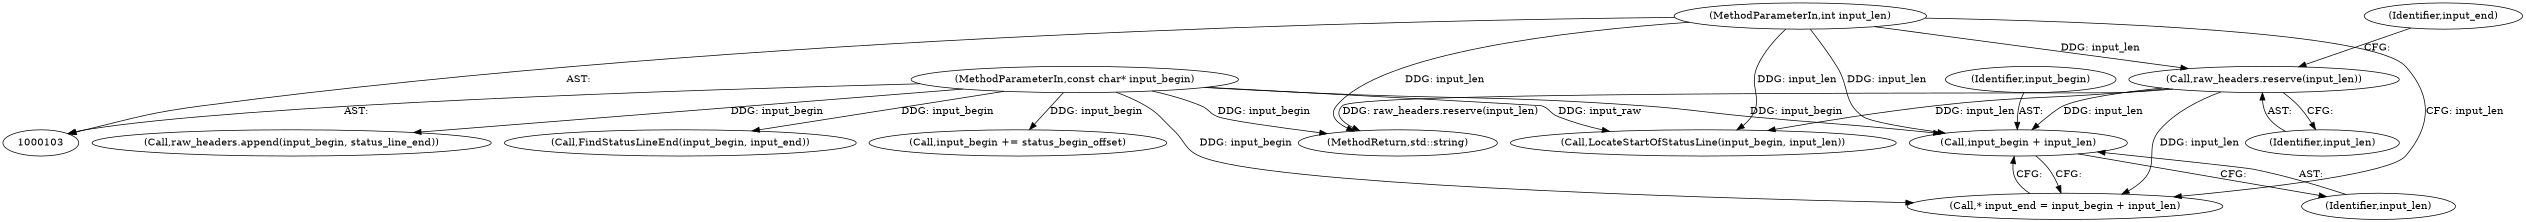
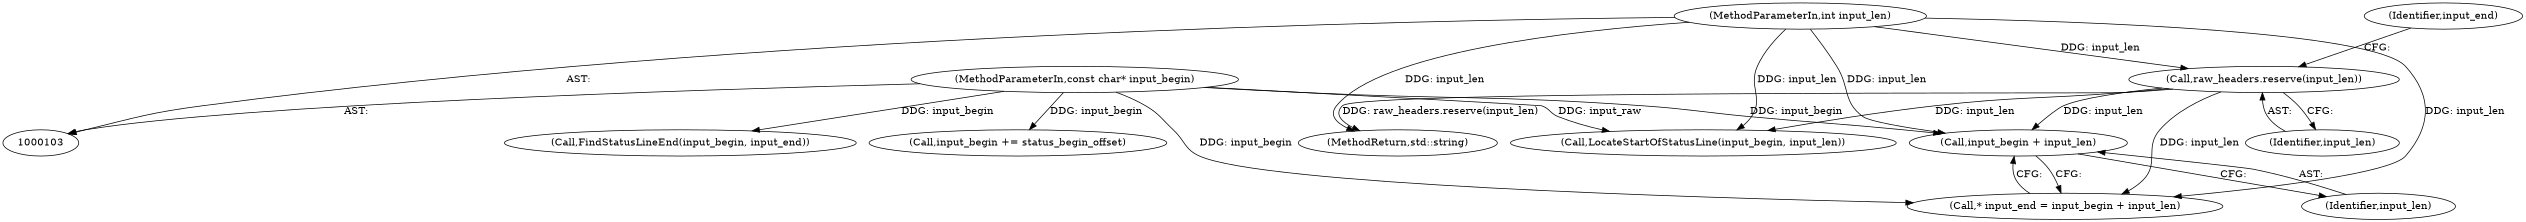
node "(Identifier,input_begin)": removed
edge "(MethodParameterIn,int input_len)" -> "(Call,* input_end = input_begin + input_len)": label "CFG: input_len" -> "DDG: input_len"
edge "(MethodParameterIn,const char* input_begin)" -> "(MethodReturn,std::string)": removed, label "DDG: input_begin"
node "(Call,raw_headers.append(input_begin, status_line_end))": removed
